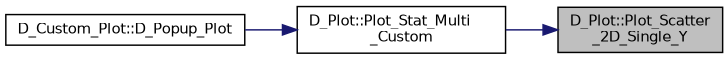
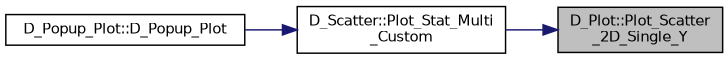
node "D_Custom_Plot::D_Popup_Plot": label "D_Custom_Plot::D_Popup_Plot" -> "D_Popup_Plot::D_Popup_Plot"
node "D_Plot::Plot_Stat_Multi _Custom": label "D_Plot::Plot_Stat_Multi _Custom" -> "D_Scatter::Plot_Stat_Multi _Custom"
